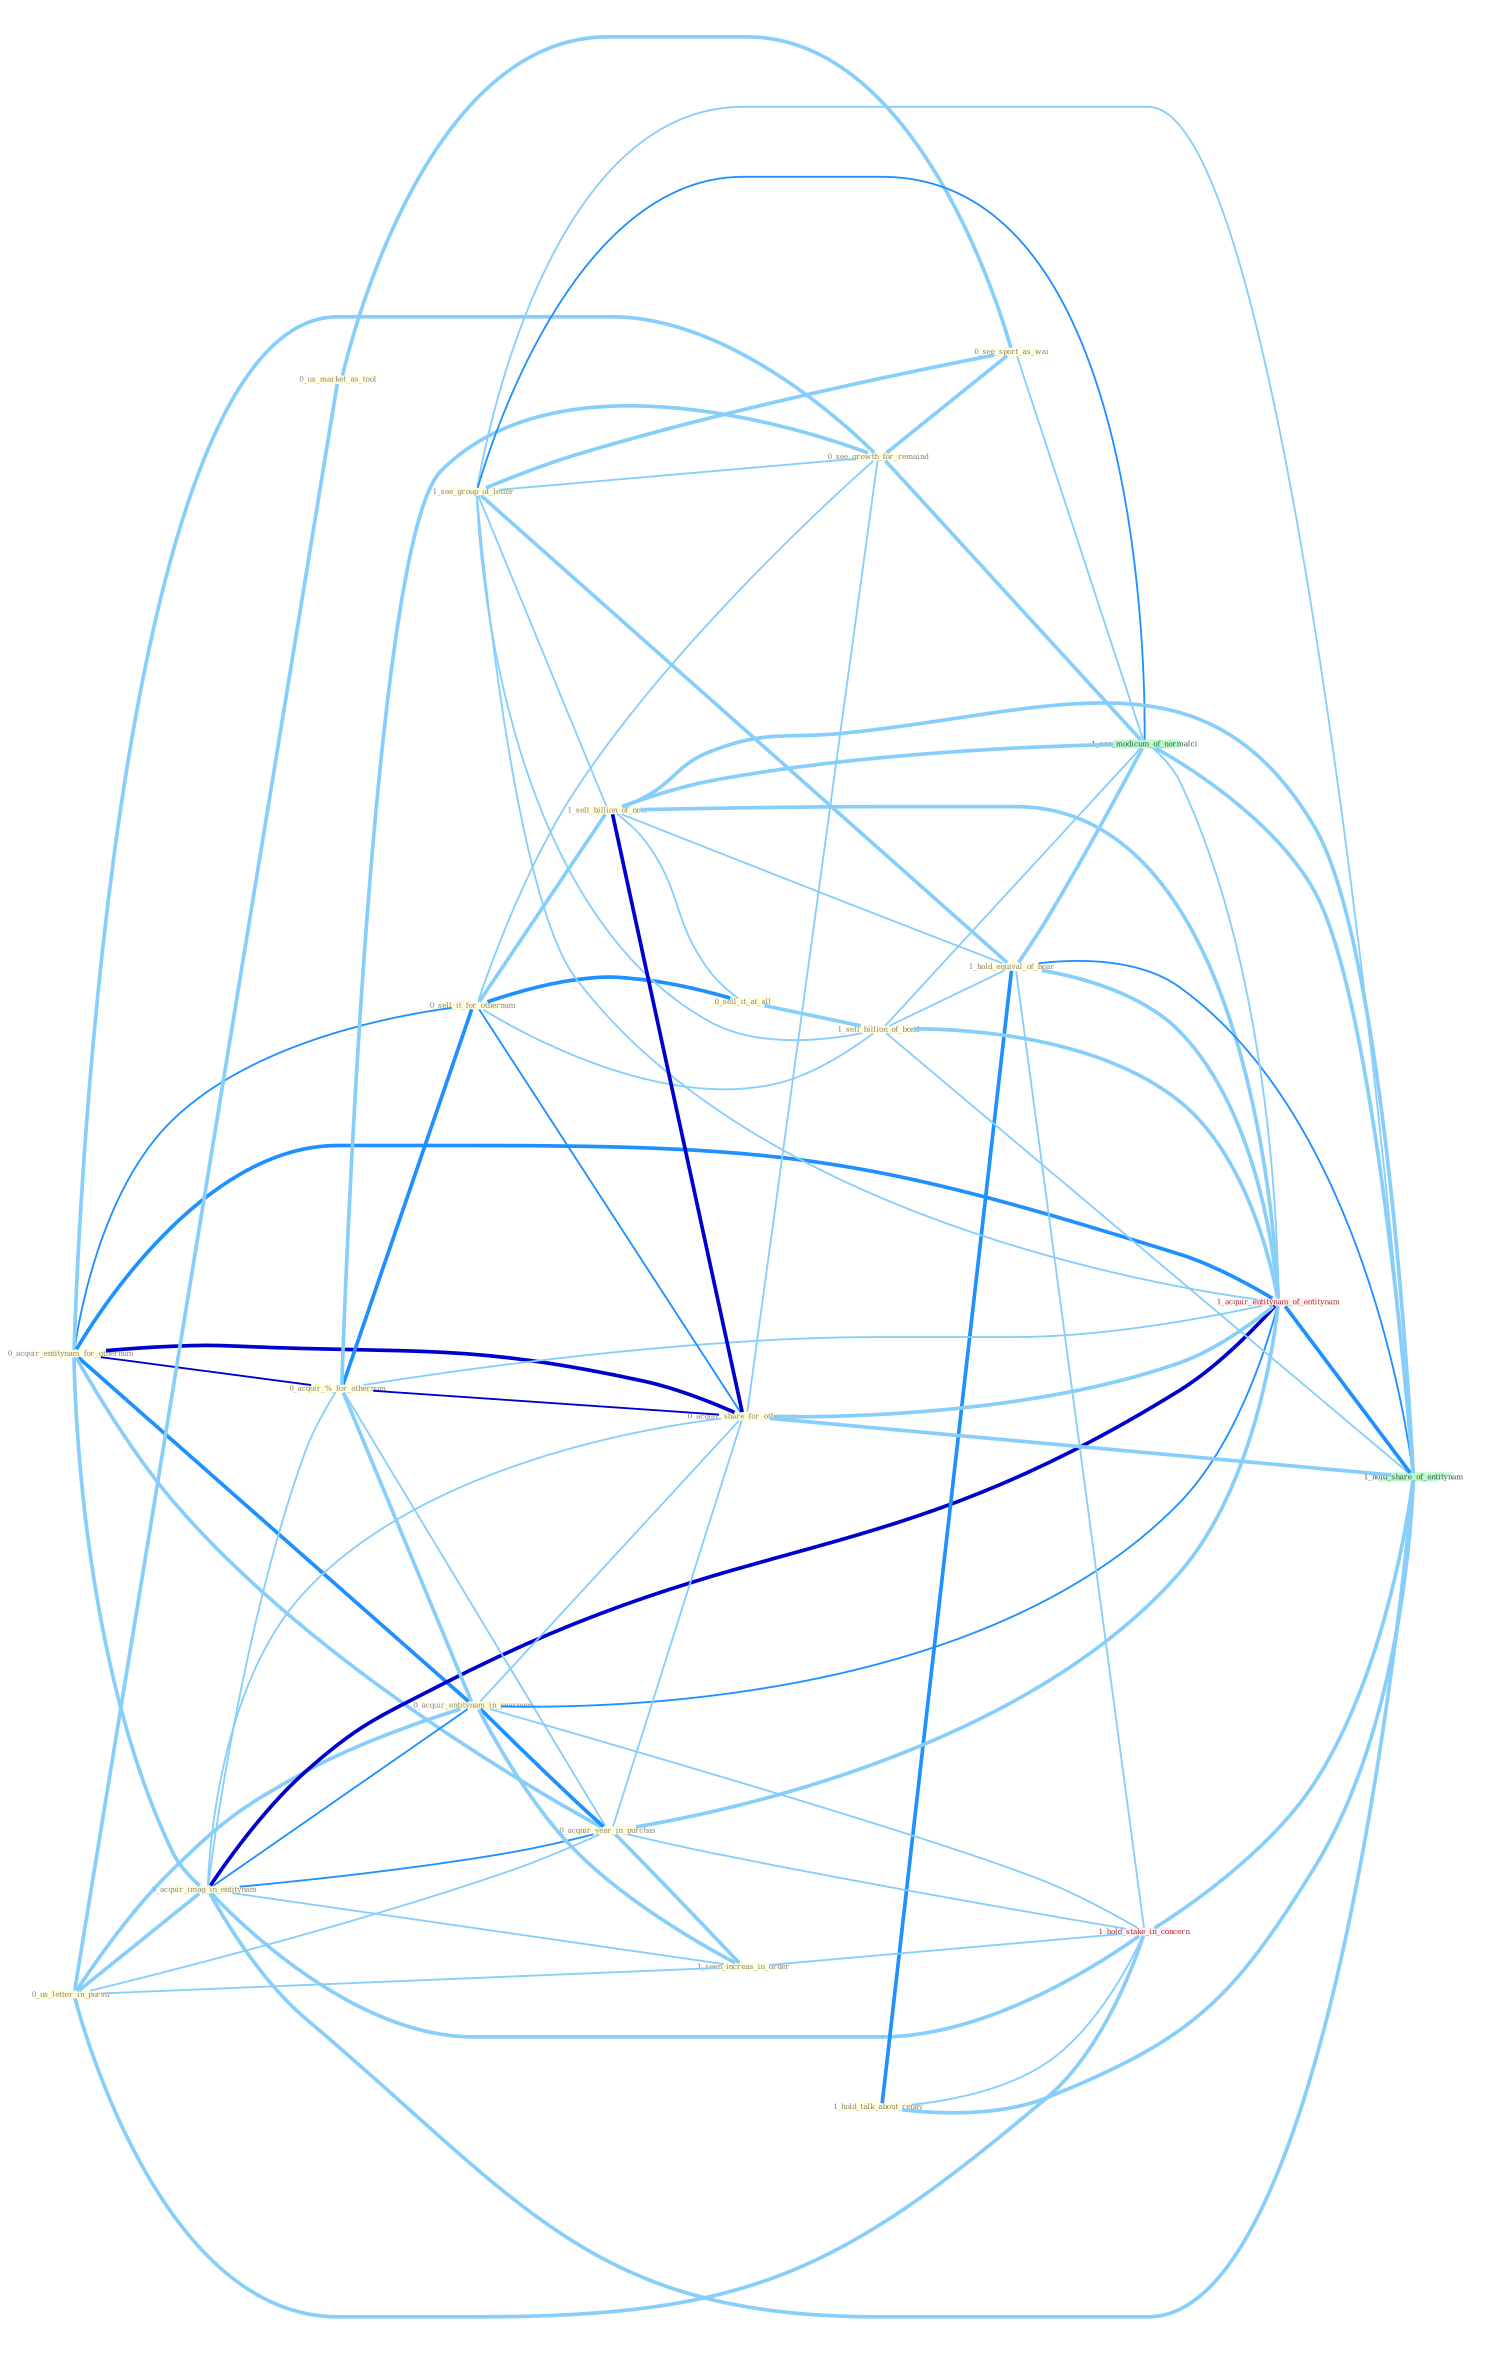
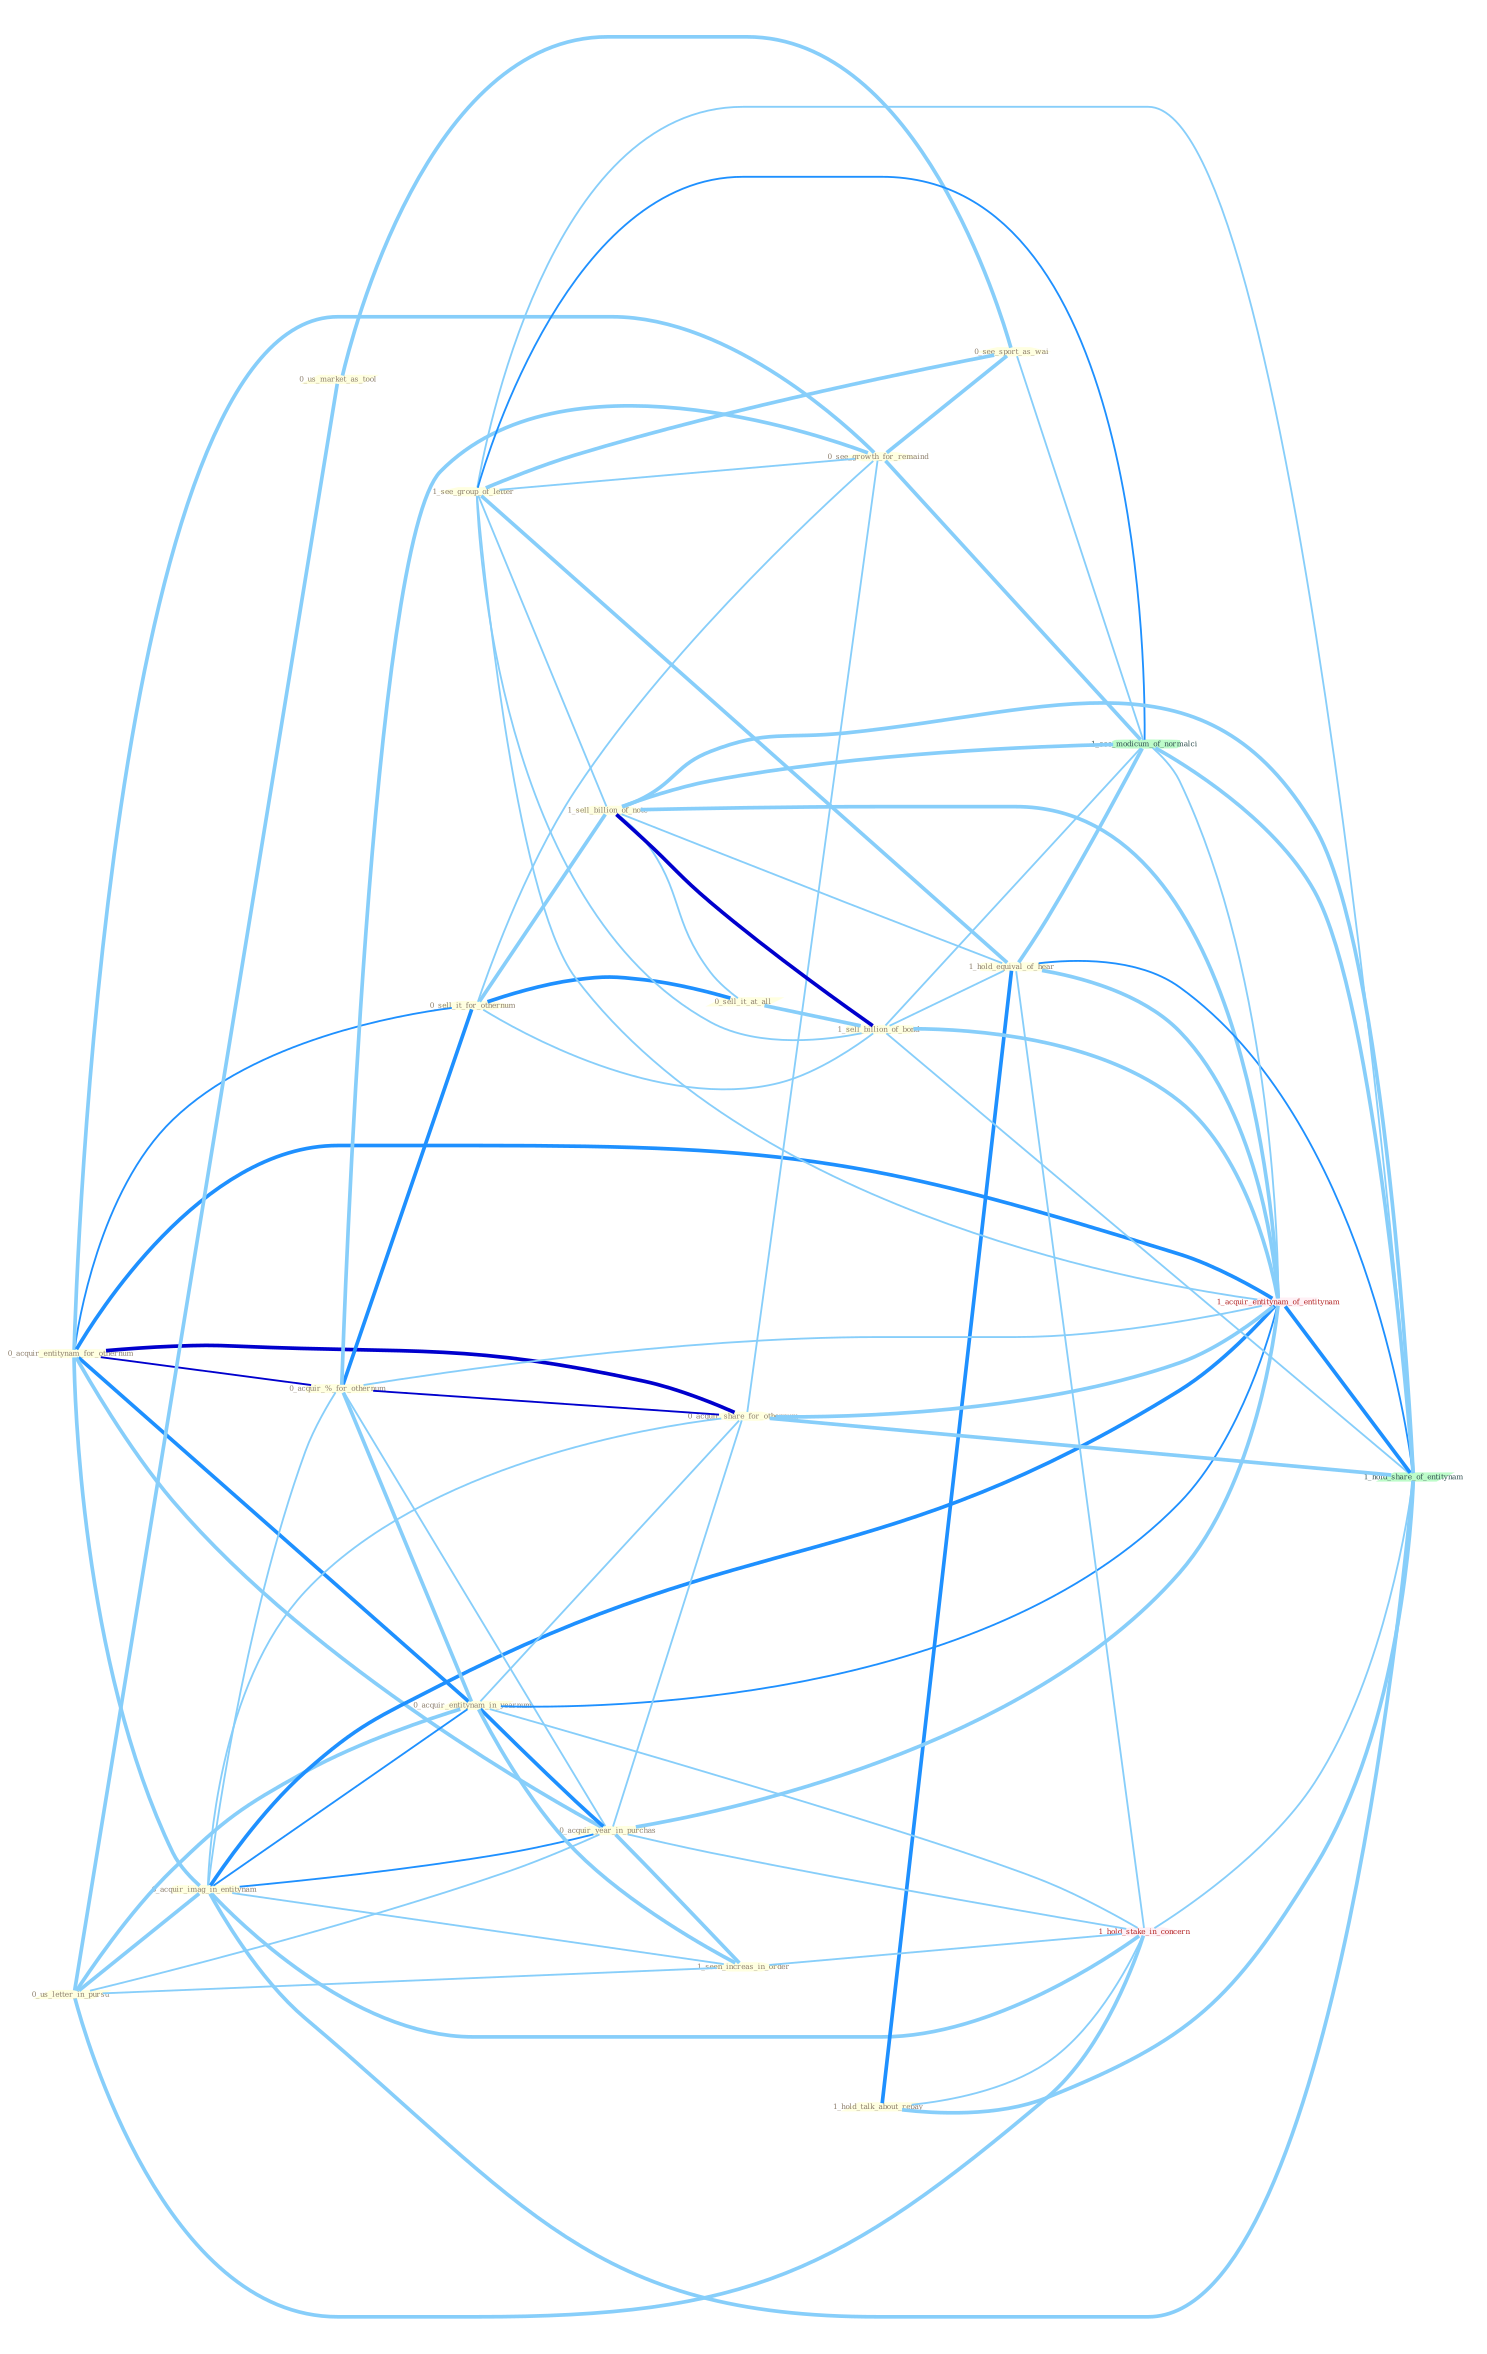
edge "1_sell_billion_of_note" -- "0_acquir_share_for_othernum": now "1_sell_billion_of_note" -- "1_sell_billion_of_bond"
edge "0_sell_it_for_othernum" -- "0_acquir_share_for_othernum": removed
edge "1_acquir_entitynam_of_entitynam" -- "0_acquir_imag_in_entitynam": color #0000cd -> #1e90ff
edge "1_hold_share_of_entitynam" -- "1_hold_stake_in_concern": style bold -> solid
